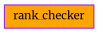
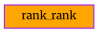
node "rank_checker": label "rank_checker" -> "rank_rank"
